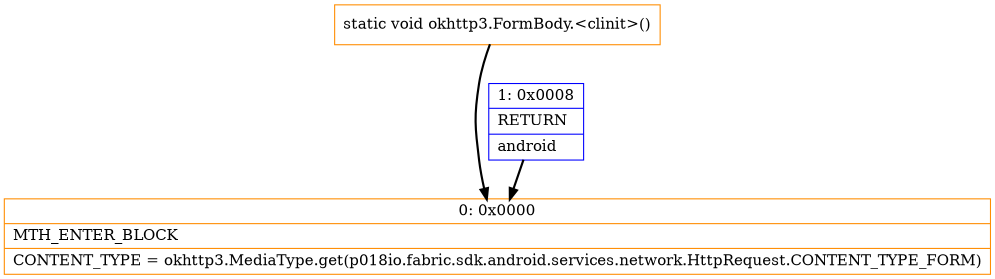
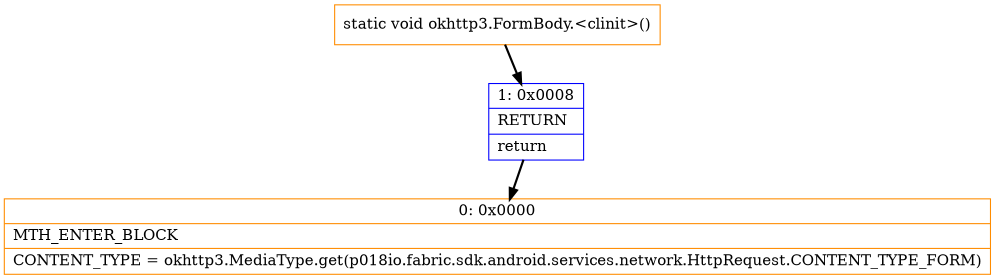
edge "static void okhttp3.FormBody.<clinit>()" -> "0: 0x0000": now "static void okhttp3.FormBody.<clinit>()" -> "1: 0x0008"
node "1: 0x0008": text "android" -> "return"
